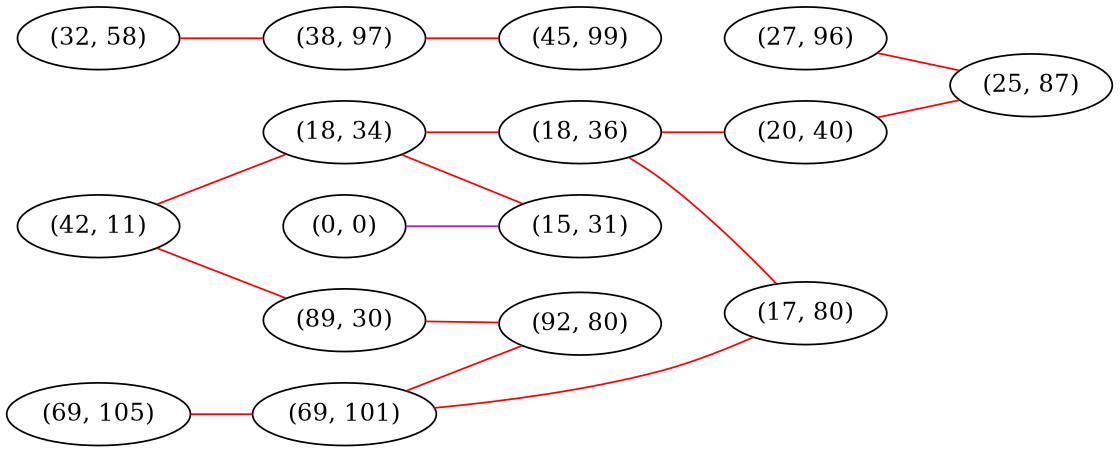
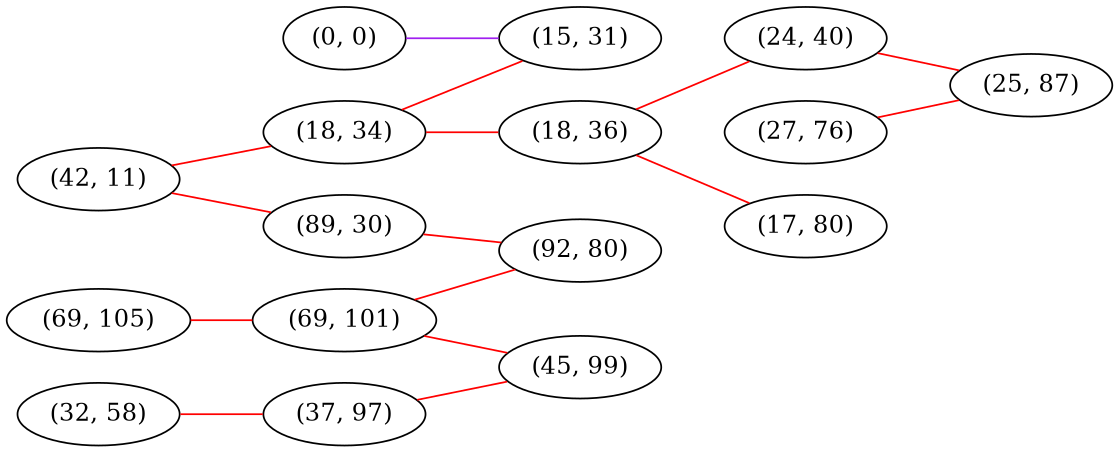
node "(38, 97)": label "(38, 97)" -> "(37, 97)"
node "(27, 96)": label "(27, 96)" -> "(27, 76)"
node "(20, 40)": label "(20, 40)" -> "(24, 40)"
edge "(17, 80)" -- "(69, 101)": now "(45, 99)" -- "(69, 101)"
